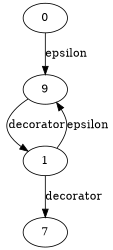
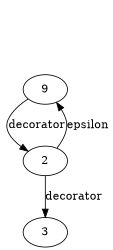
node "0": removed
node "1": label "1" -> "2"
node "7": label "7" -> "3"
